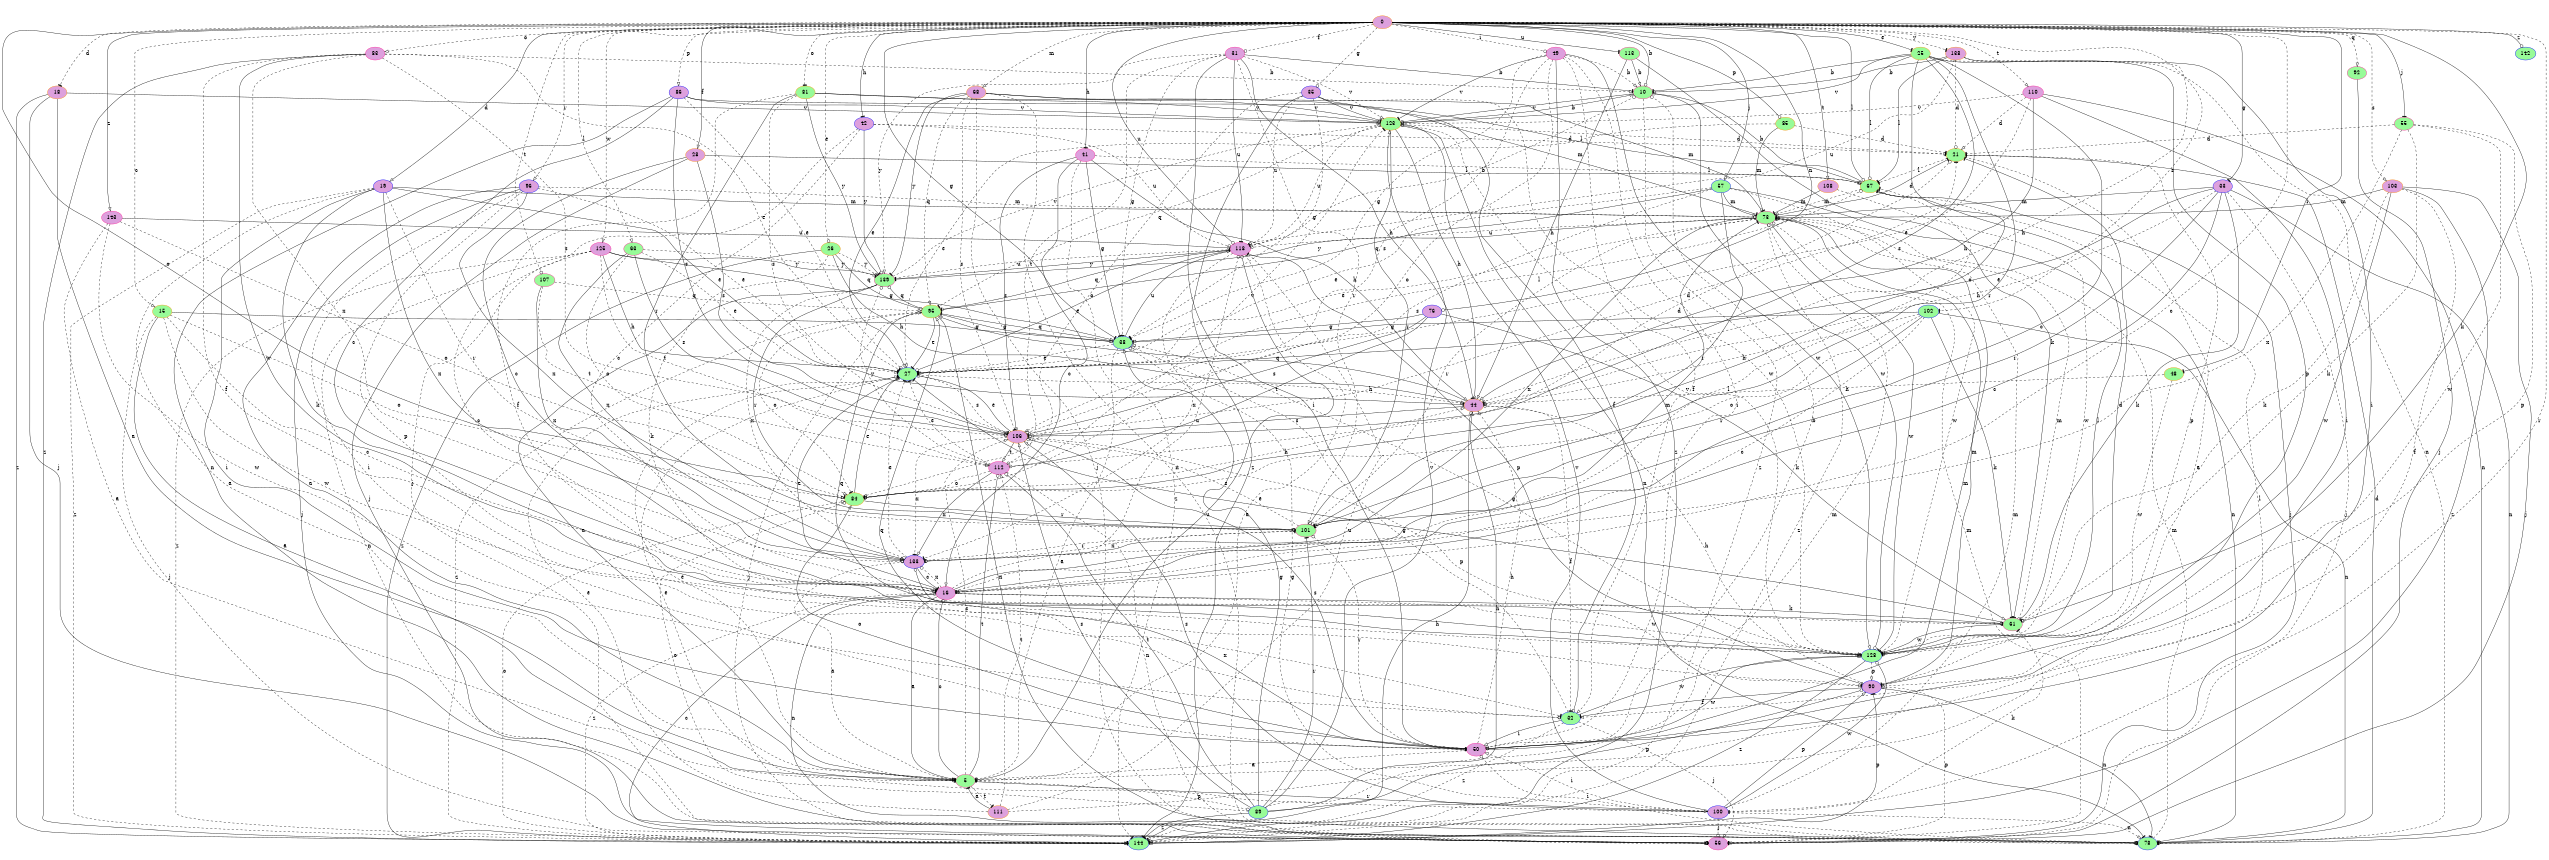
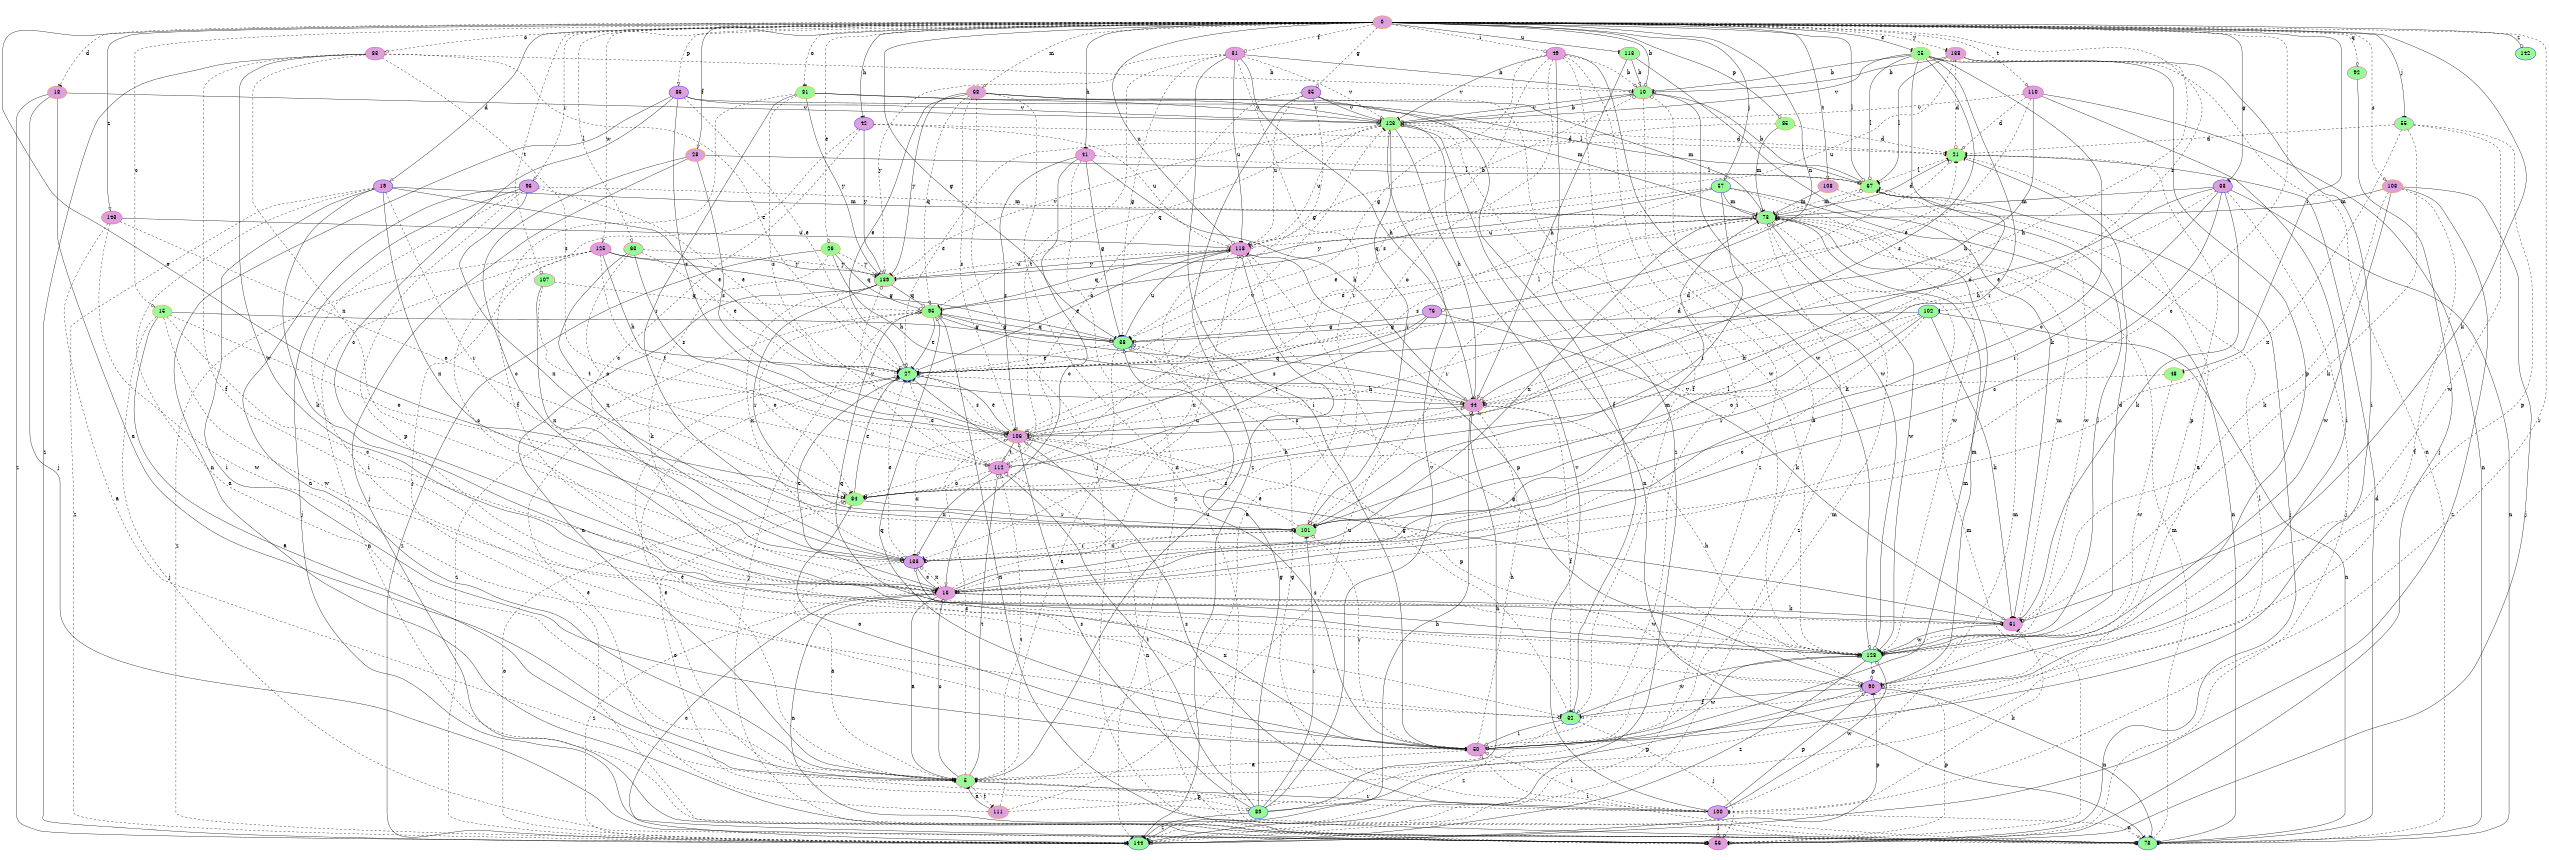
edge "95" -> "139": reversed
node "61": fillcolor palegreen -> plum
